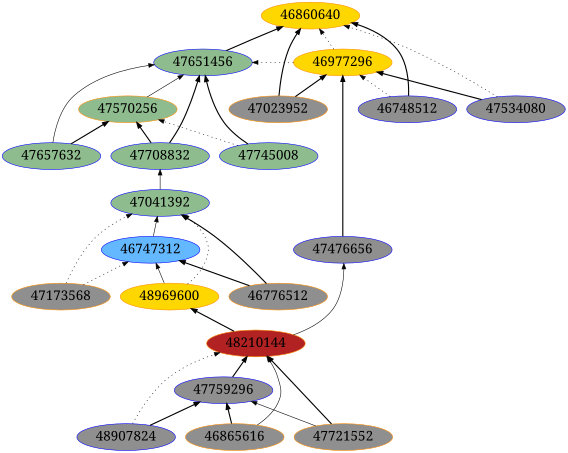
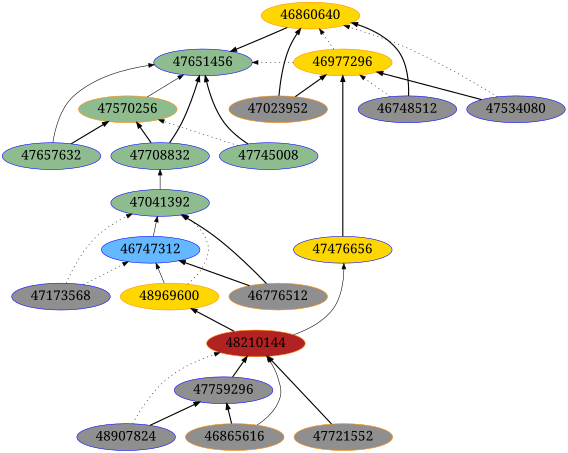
edge "47651456" -> "46860640": reversed
node "47476656": fillcolor grey56 -> gold
node "47173568": color darkorange -> blue
edge "47721552" -> "47759296": removed
